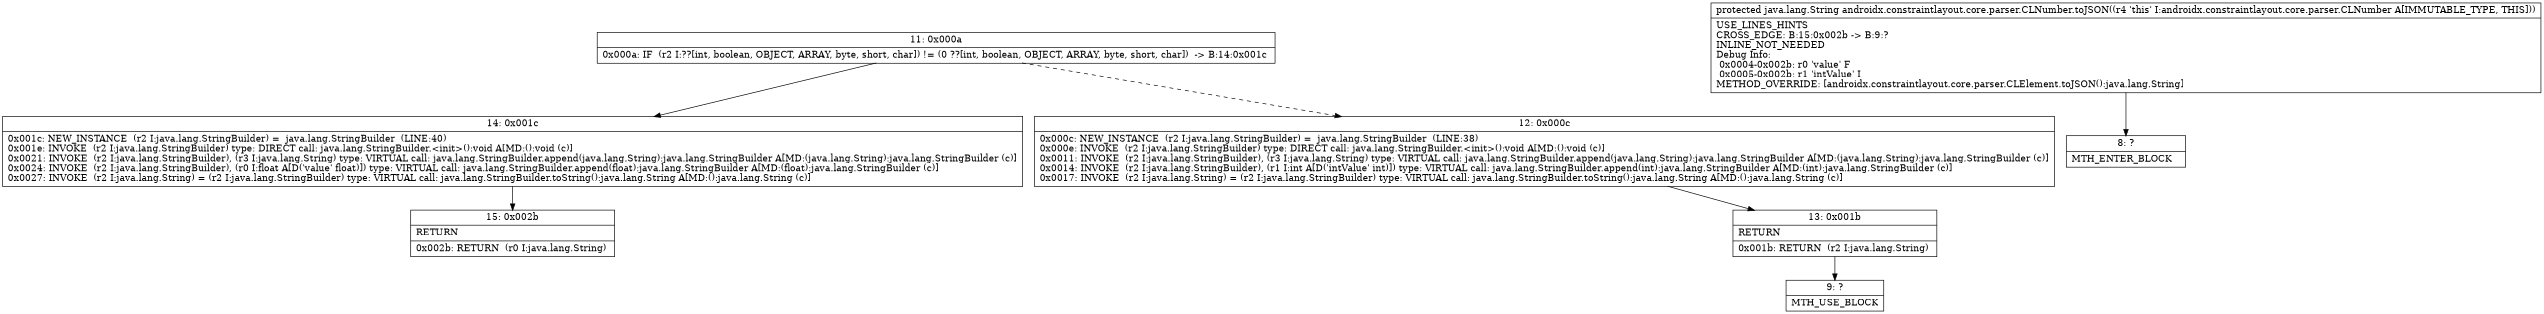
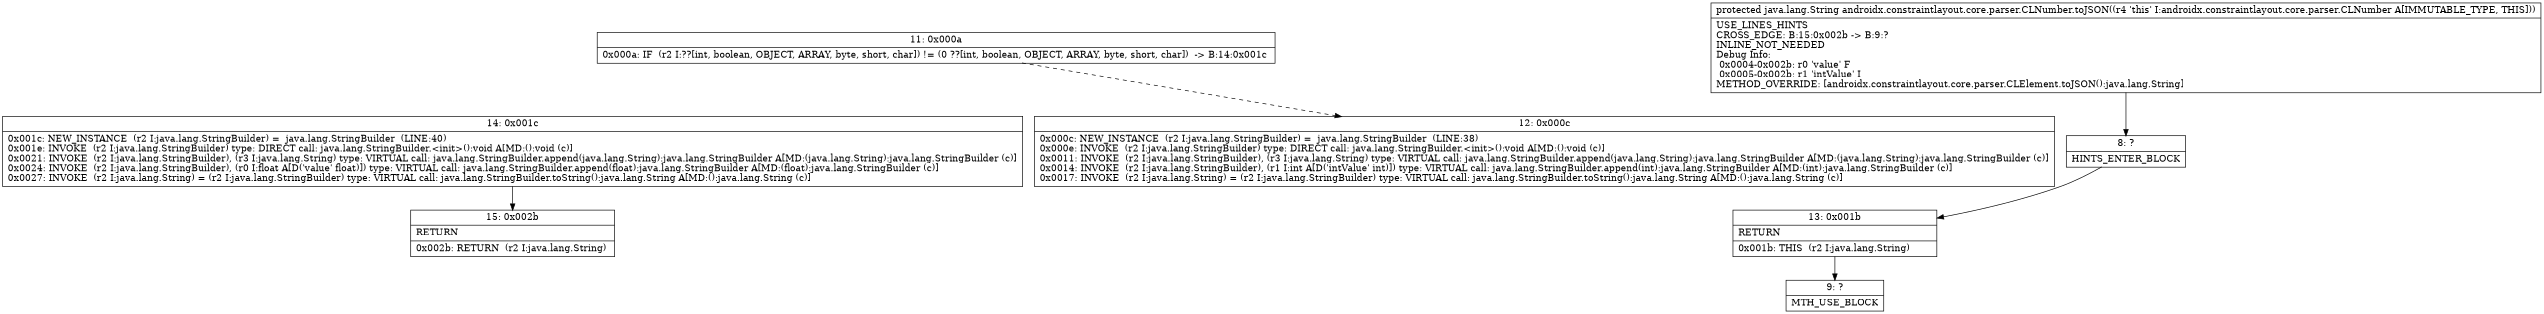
edge "11: 0x000a" -> "14: 0x001c": removed
node "8: ?": text "MTH_ENTER_BLOCK" -> "HINTS_ENTER_BLOCK"
edge "12: 0x000c" -> "13: 0x001b": now "8: ?" -> "13: 0x001b"
node "15: 0x002b": text "0x002b: RETURN  (r0 I:java.lang.String)" -> "0x002b: RETURN  (r2 I:java.lang.String)"
node "13: 0x001b": text "0x001b: RETURN  (r2 I:java.lang.String)" -> "0x001b: THIS  (r2 I:java.lang.String)"
